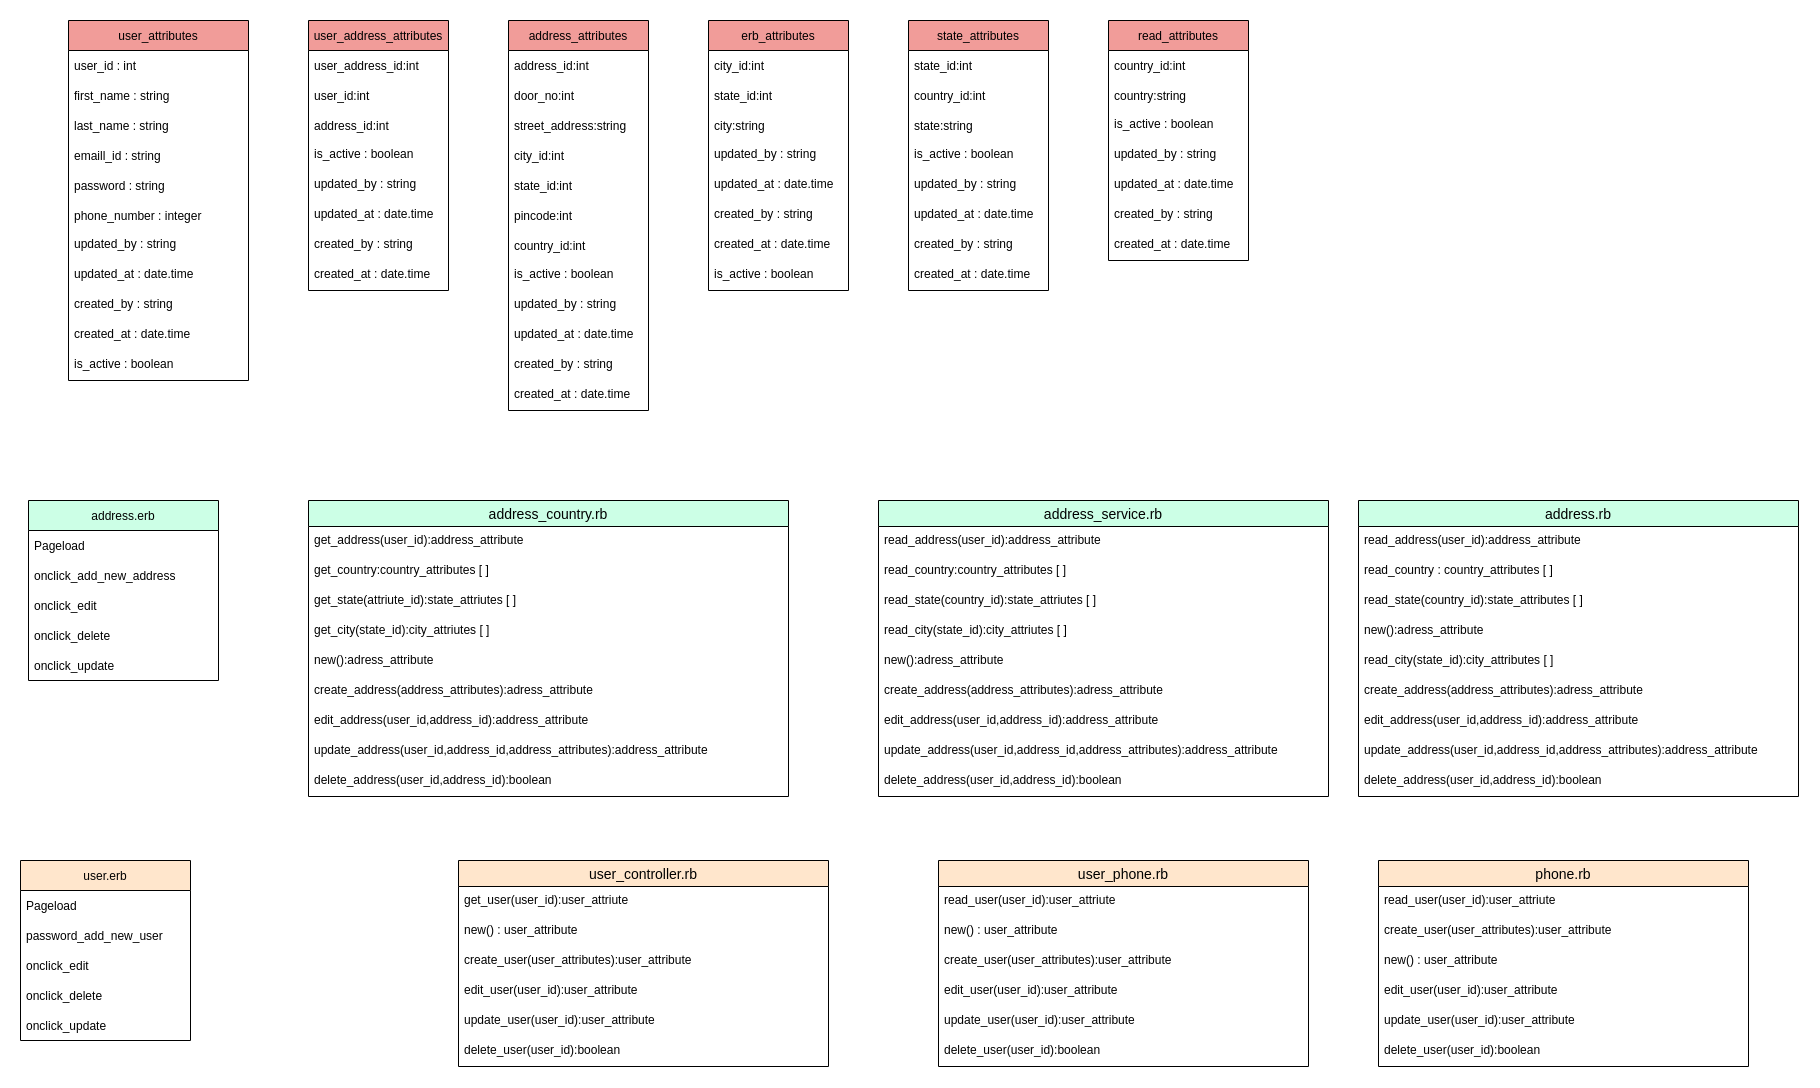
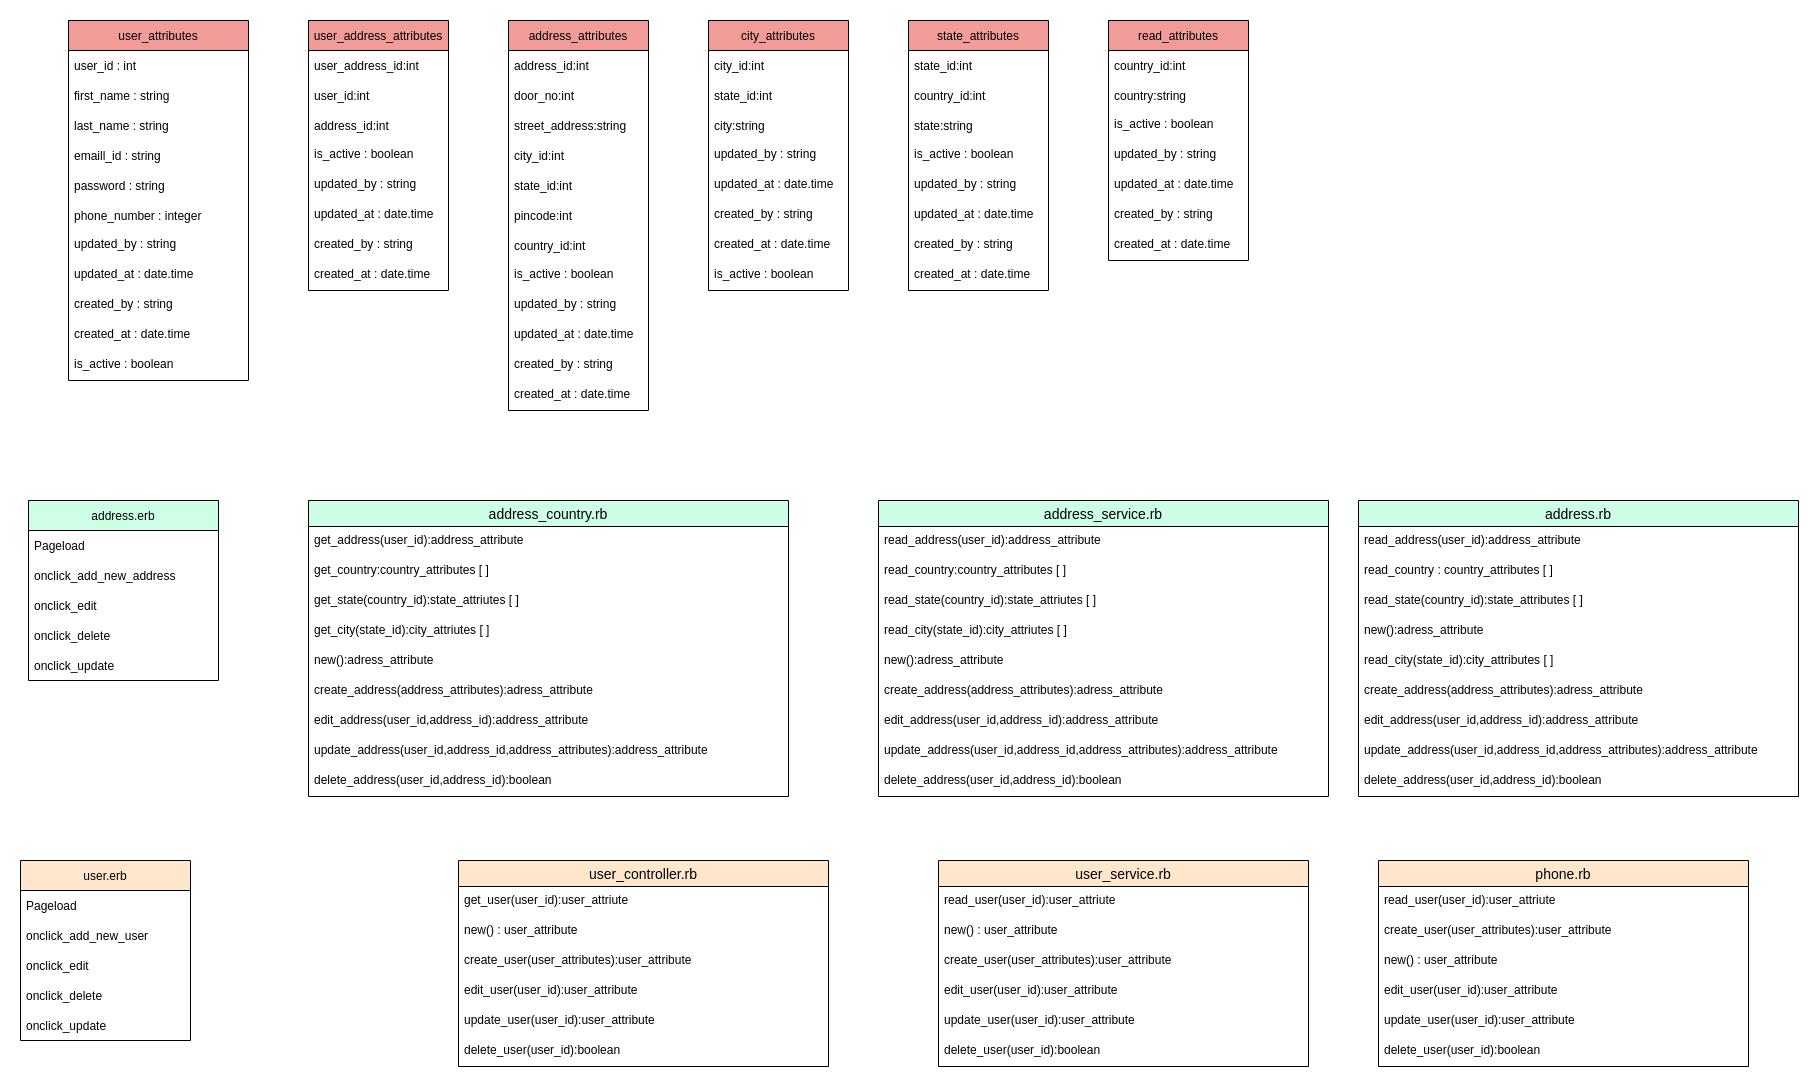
node "erb_attributes": label "erb_attributes" -> "city_attributes"
node "get_state(attriute_id):state_attriutes [ ]": label "get_state(attriute_id):state_attriutes [ ]" -> "get_state(country_id):state_attriutes [ ]"
node "user_phone.rb": label "user_phone.rb" -> "user_service.rb"
node "password_add_new_user": label "password_add_new_user" -> "onclick_add_new_user"
